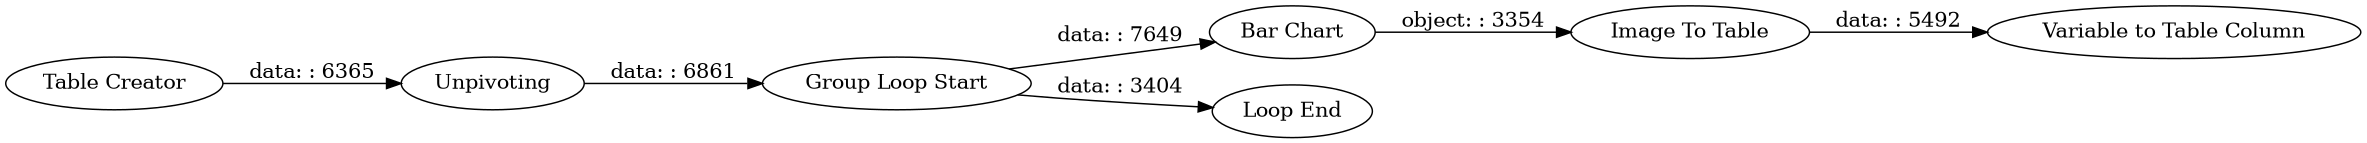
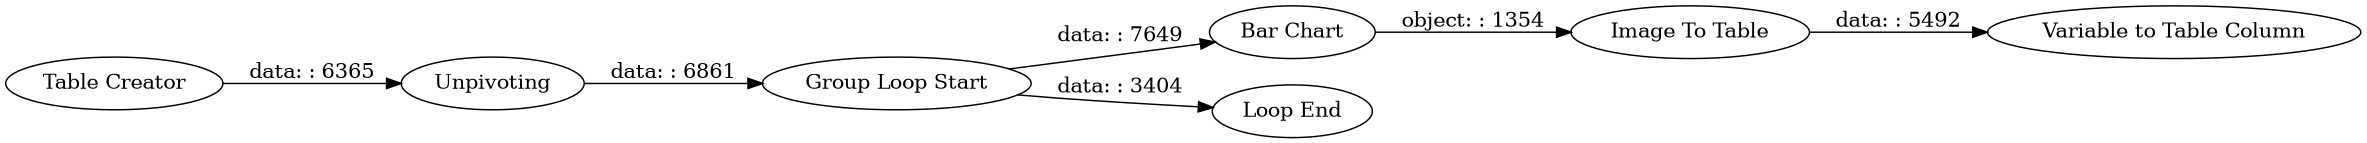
edge "Bar Chart" -> "Image To Table": label "object: : 3354" -> "object: : 1354"
